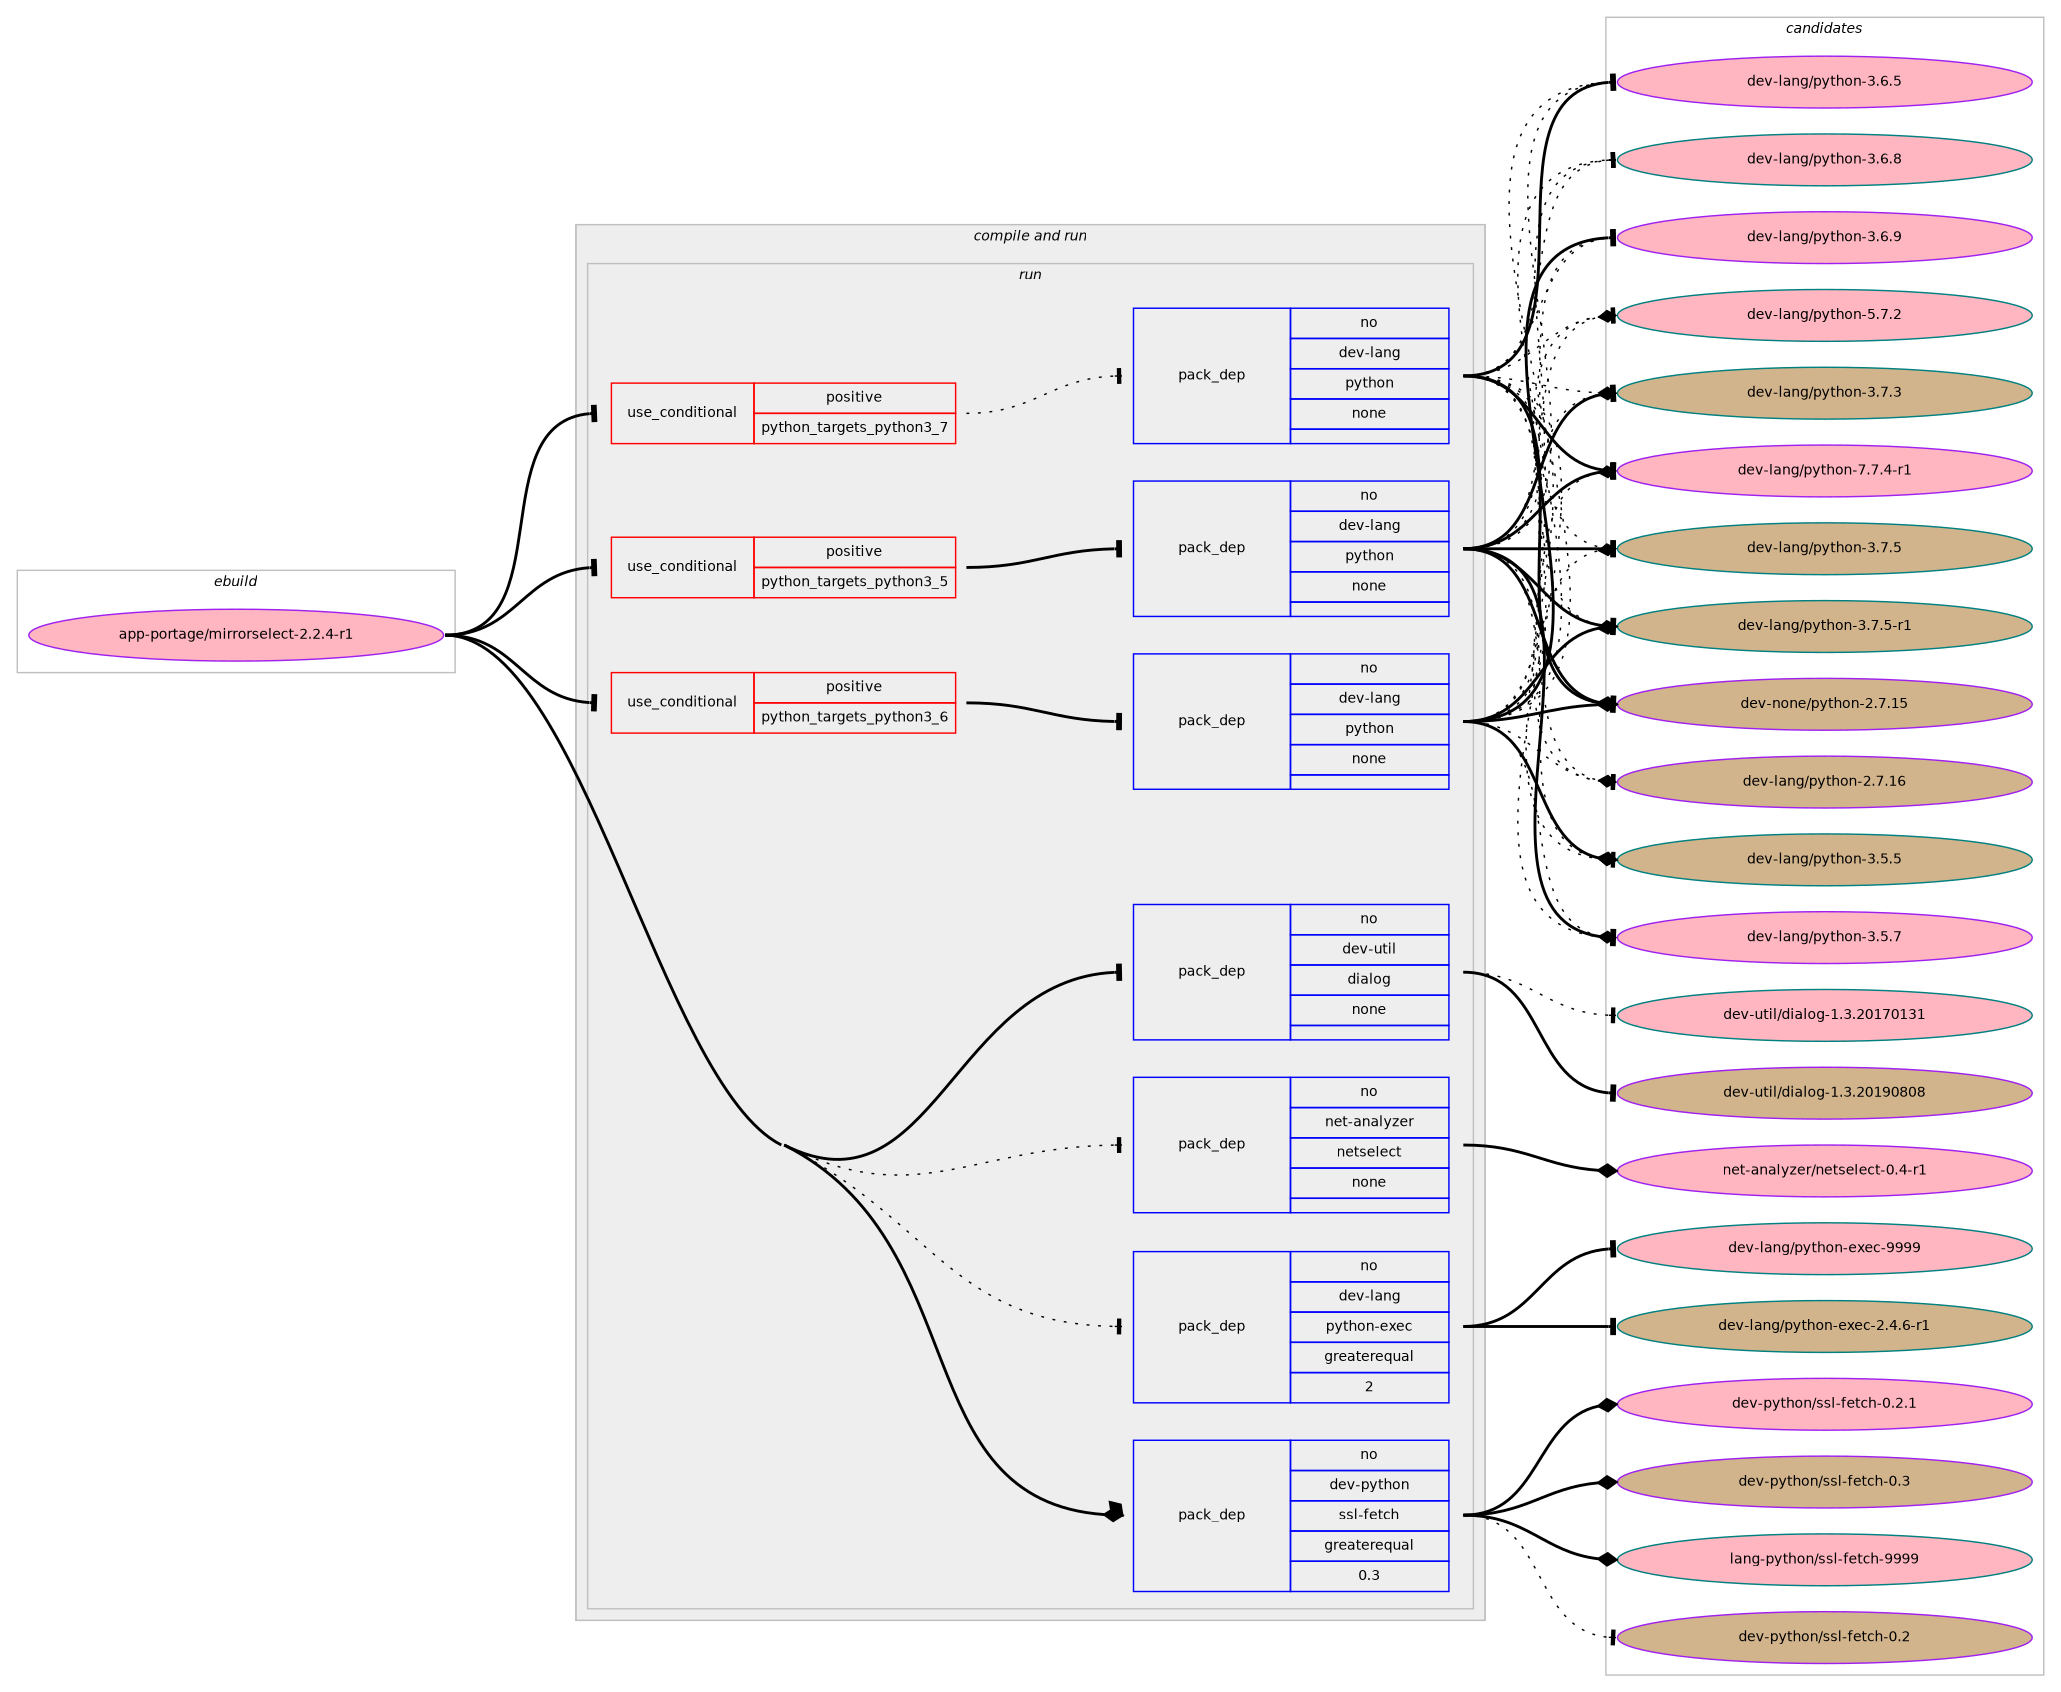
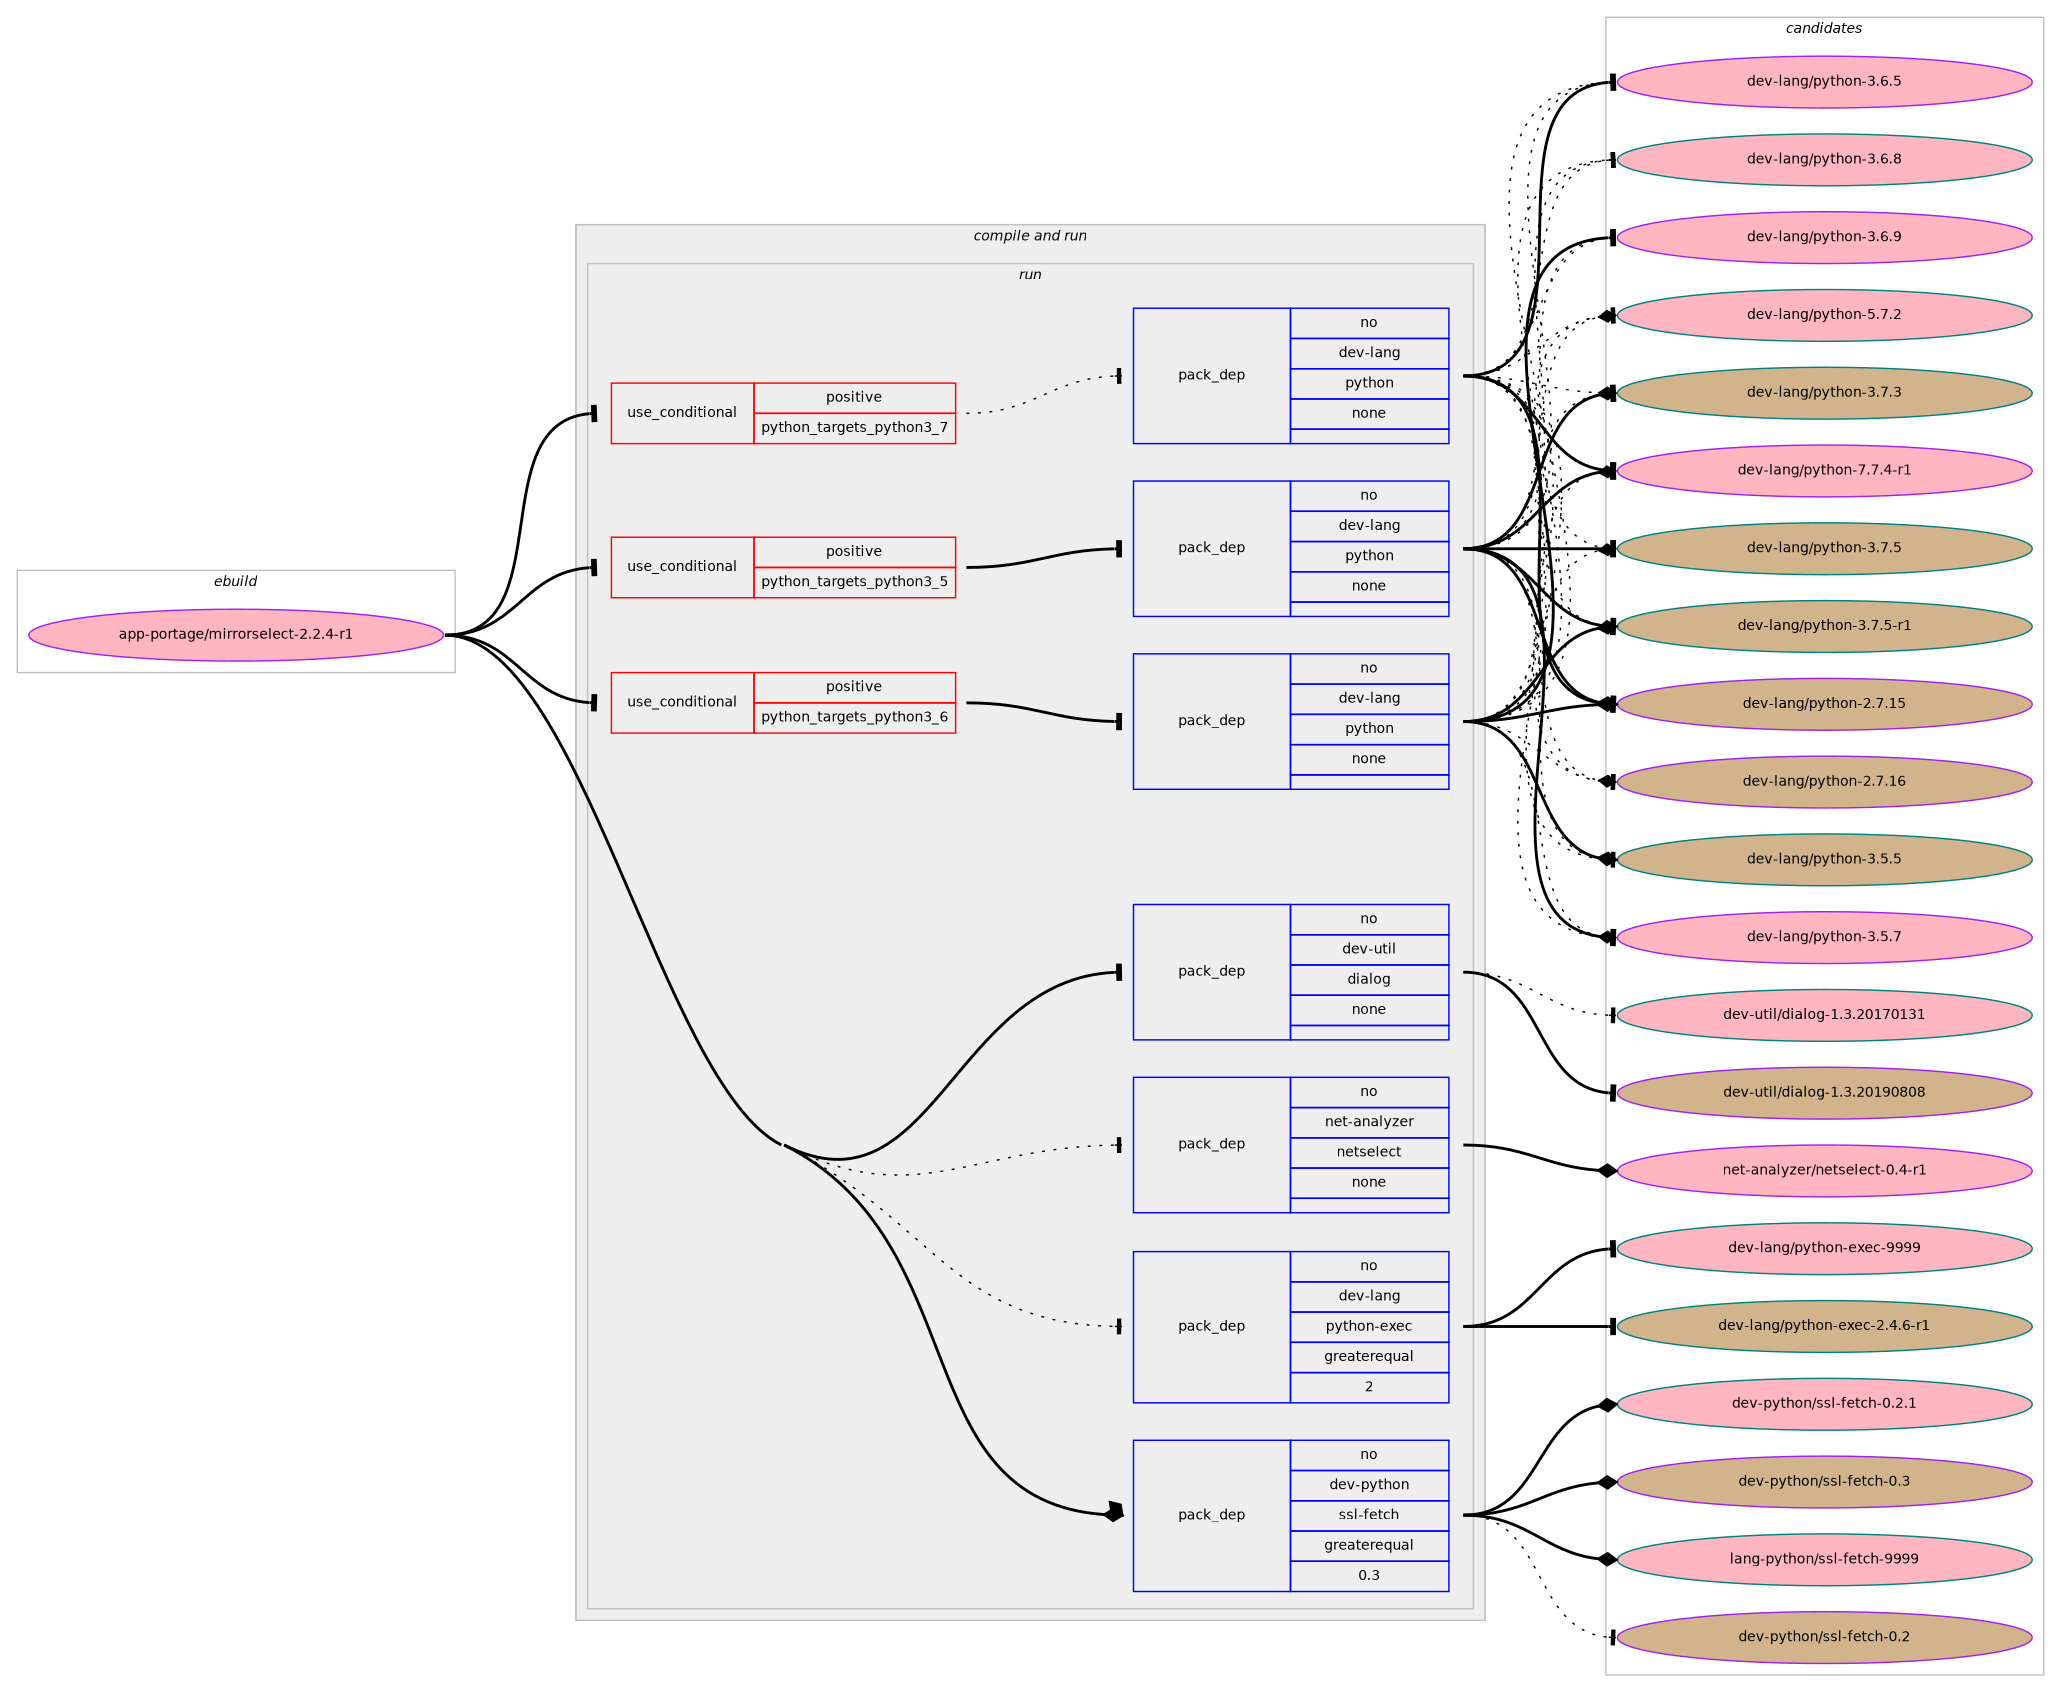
node "dev-none/python-2.7.15": label "dev-none/python-2.7.15" -> "dev-lang/python-2.7.15"
node "dev-python/ssl-fetch-0.2.1": color purple -> teal
